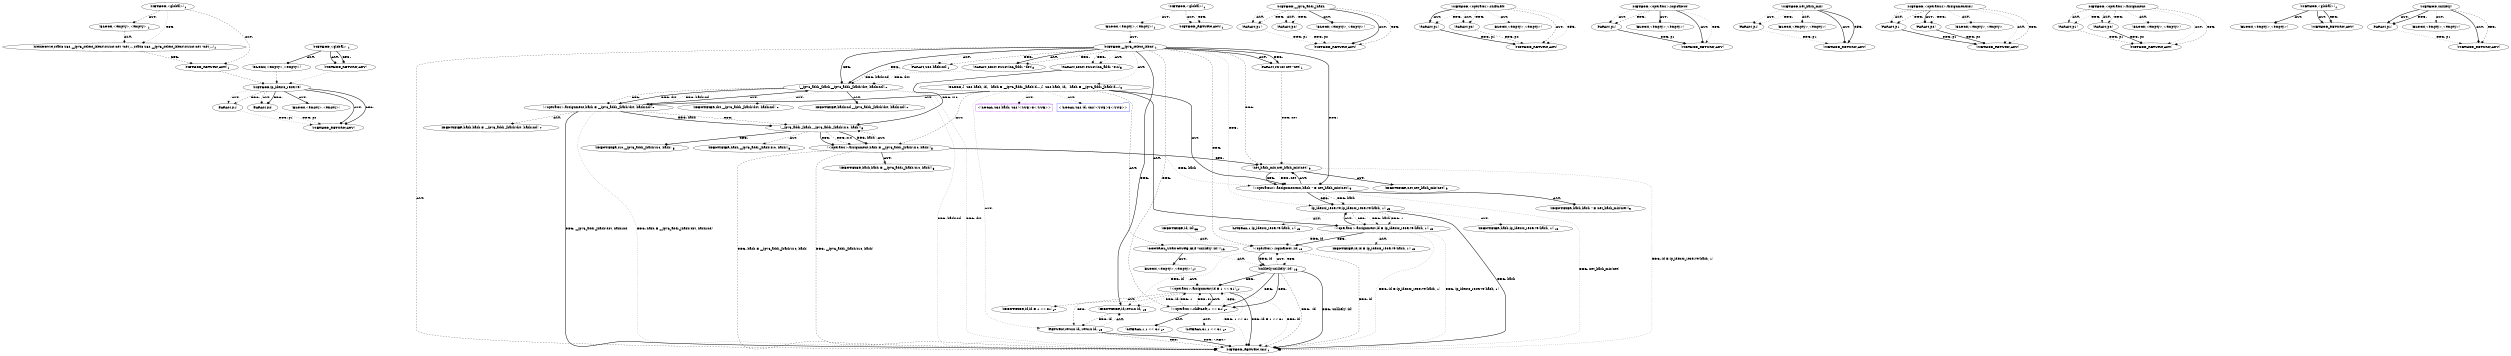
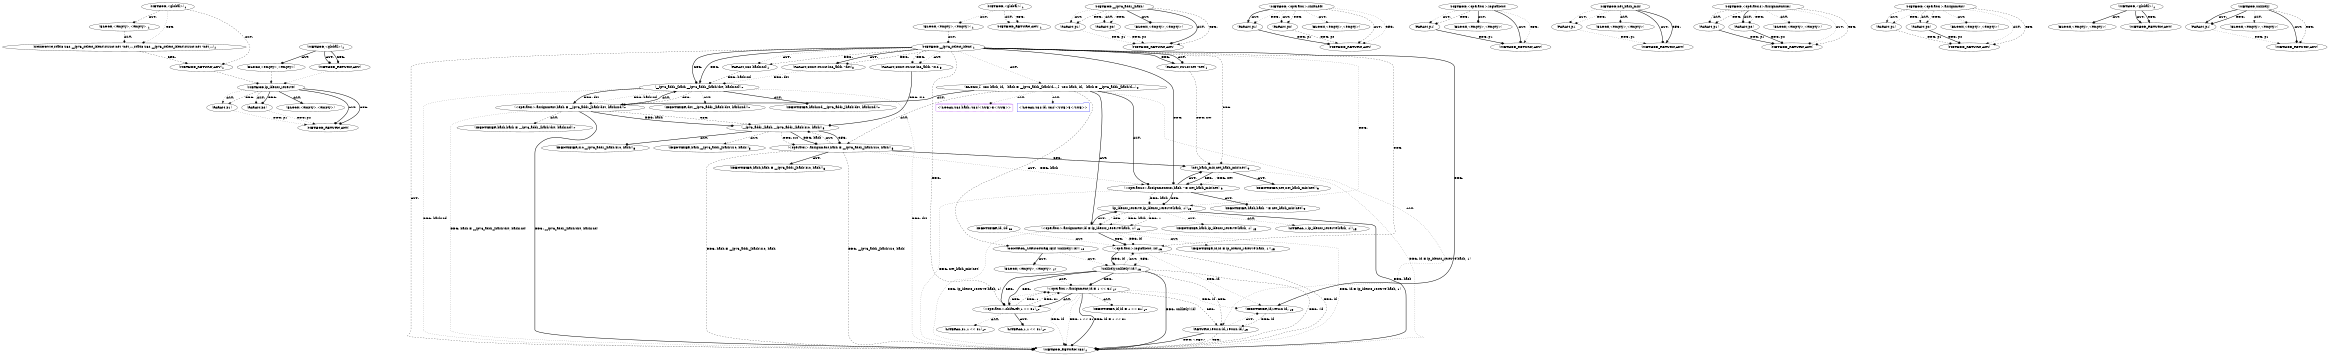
edge "(__ipv6_addr_jhash,__ipv6_addr_jhash(src, hash))" -> "(IDENTIFIER,src,__ipv6_addr_jhash(src, hash))": label "CFG: " -> "AST: "
edge "(unlikely,unlikely(!id))" -> "(RETURN,return id;,return id;)": added, label "CFG:"
